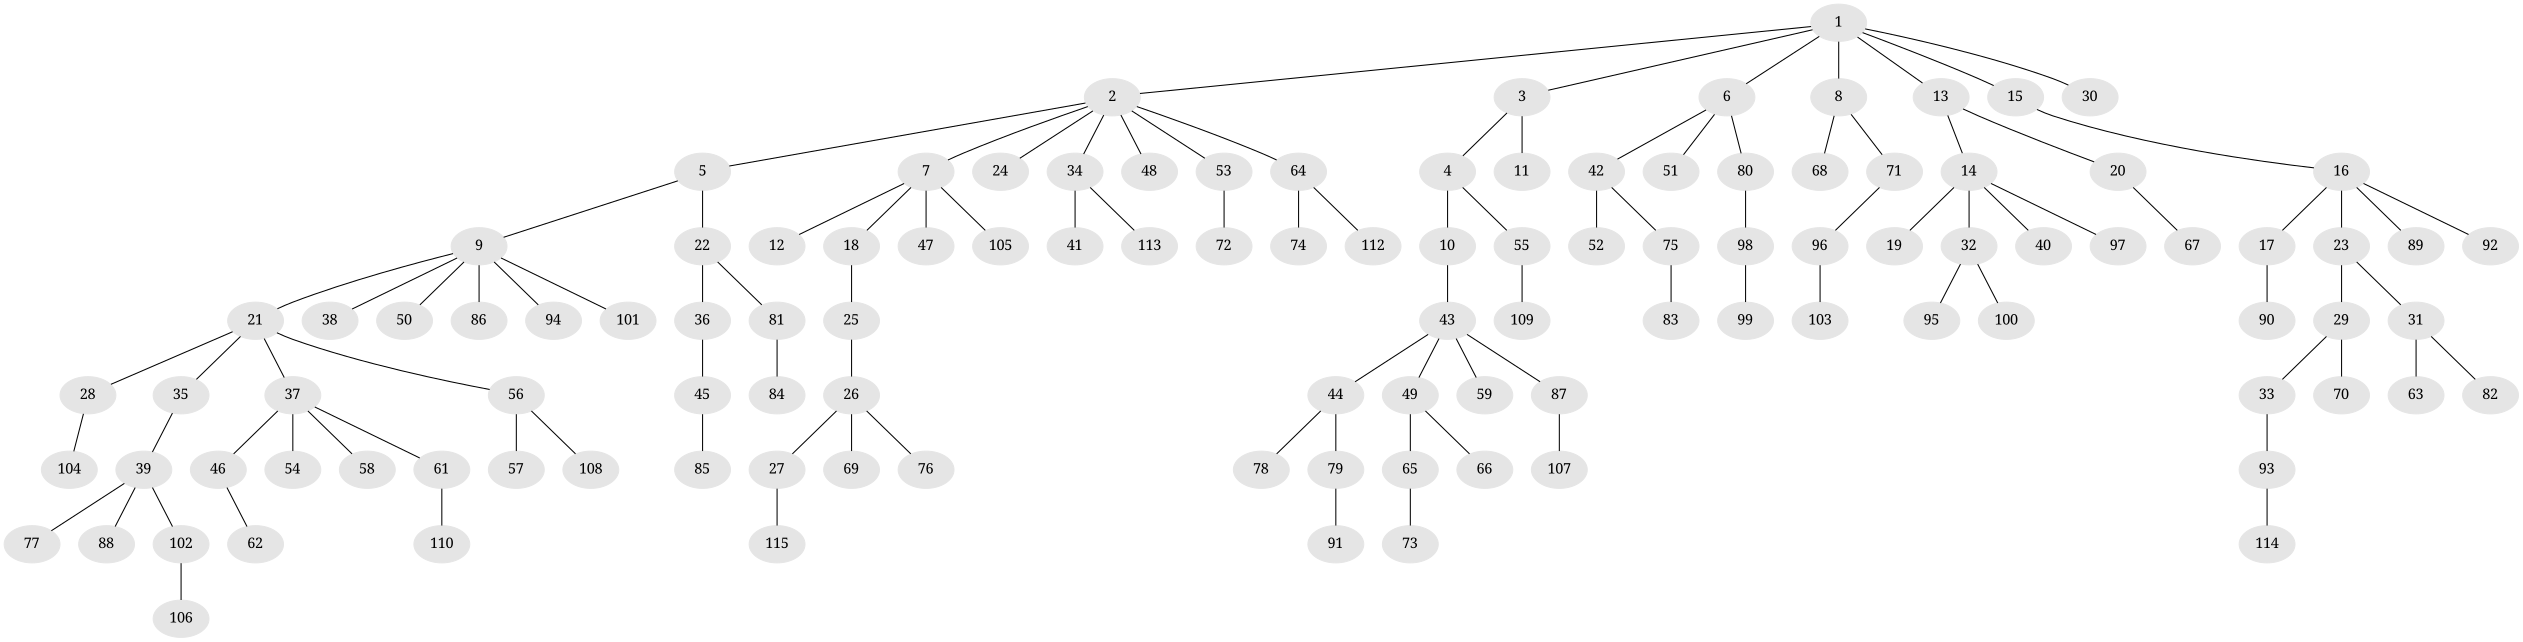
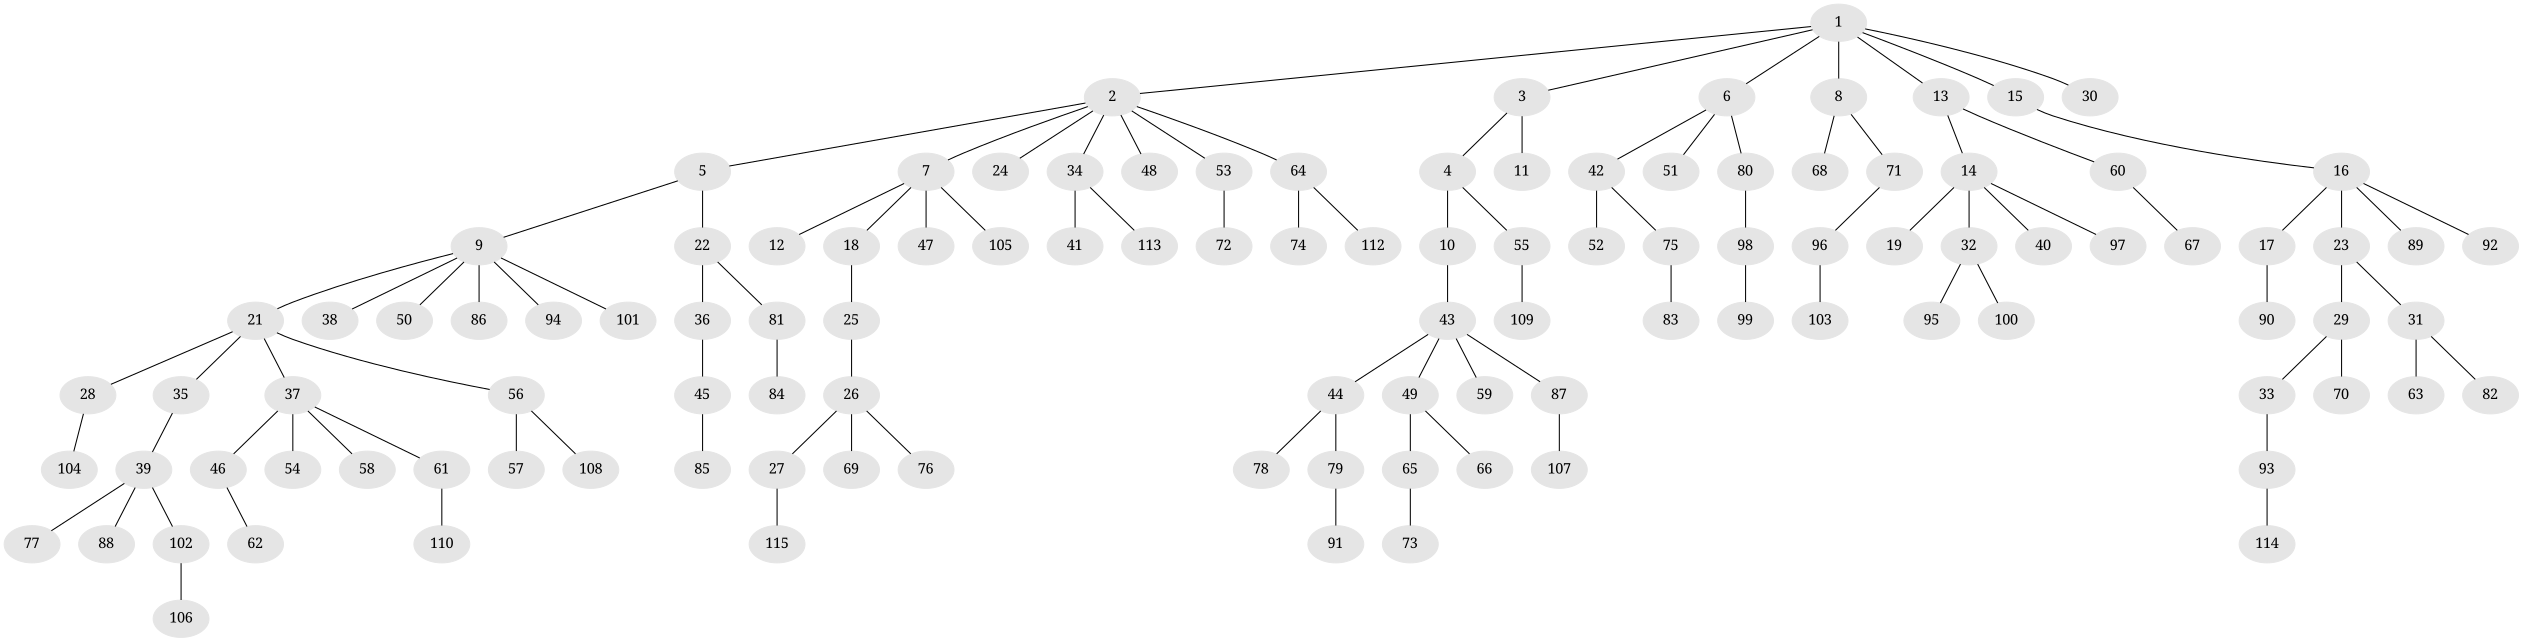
node "20": label "20" -> "60"
